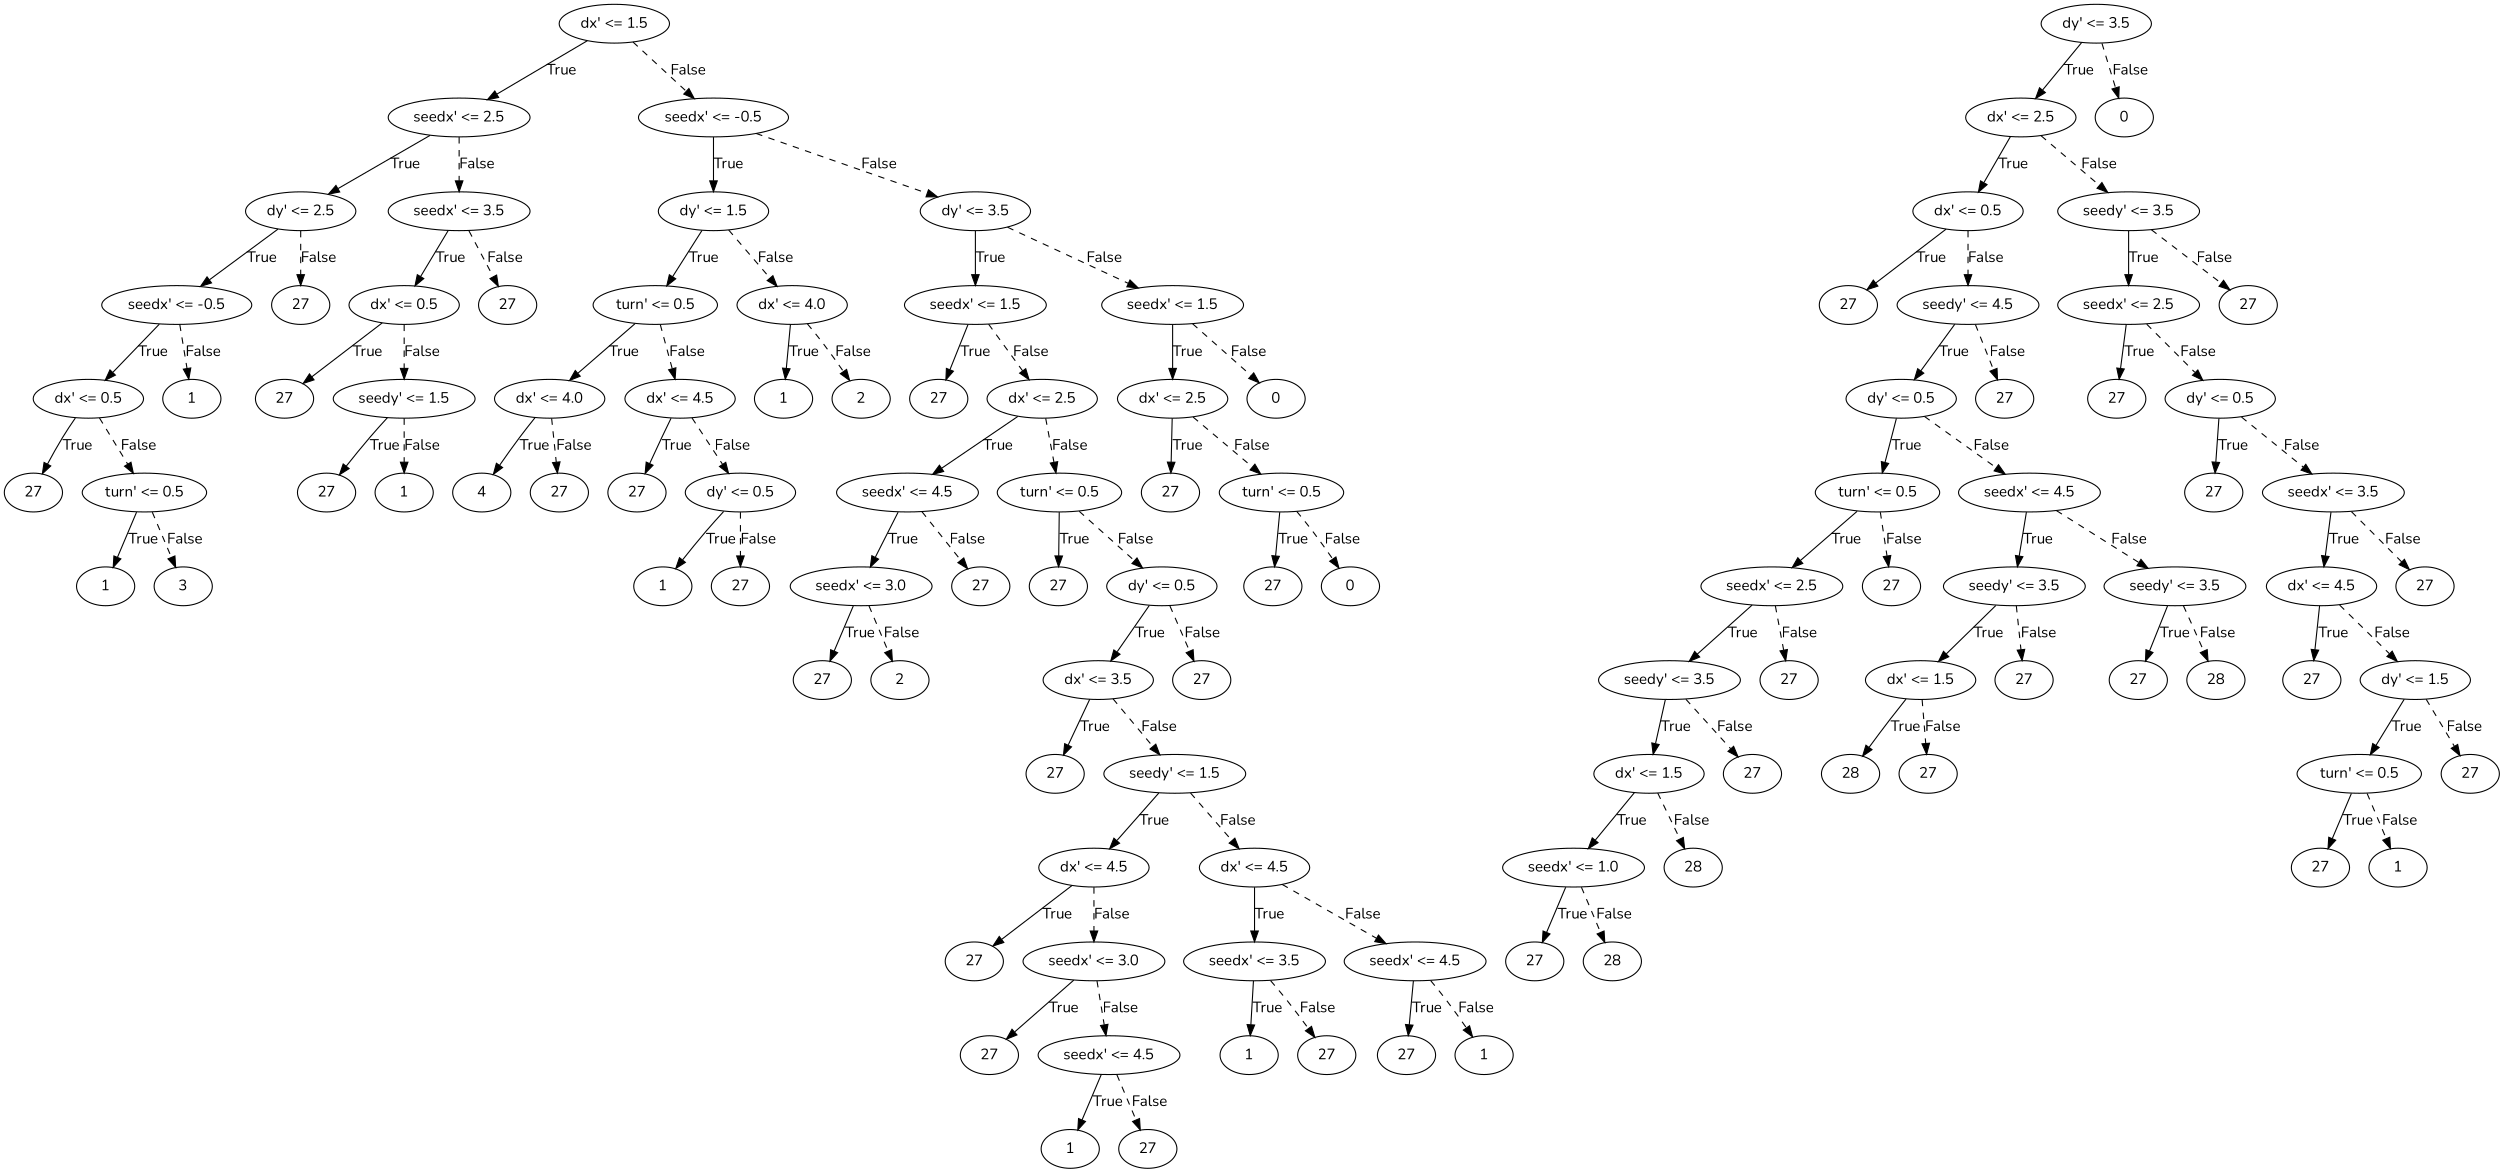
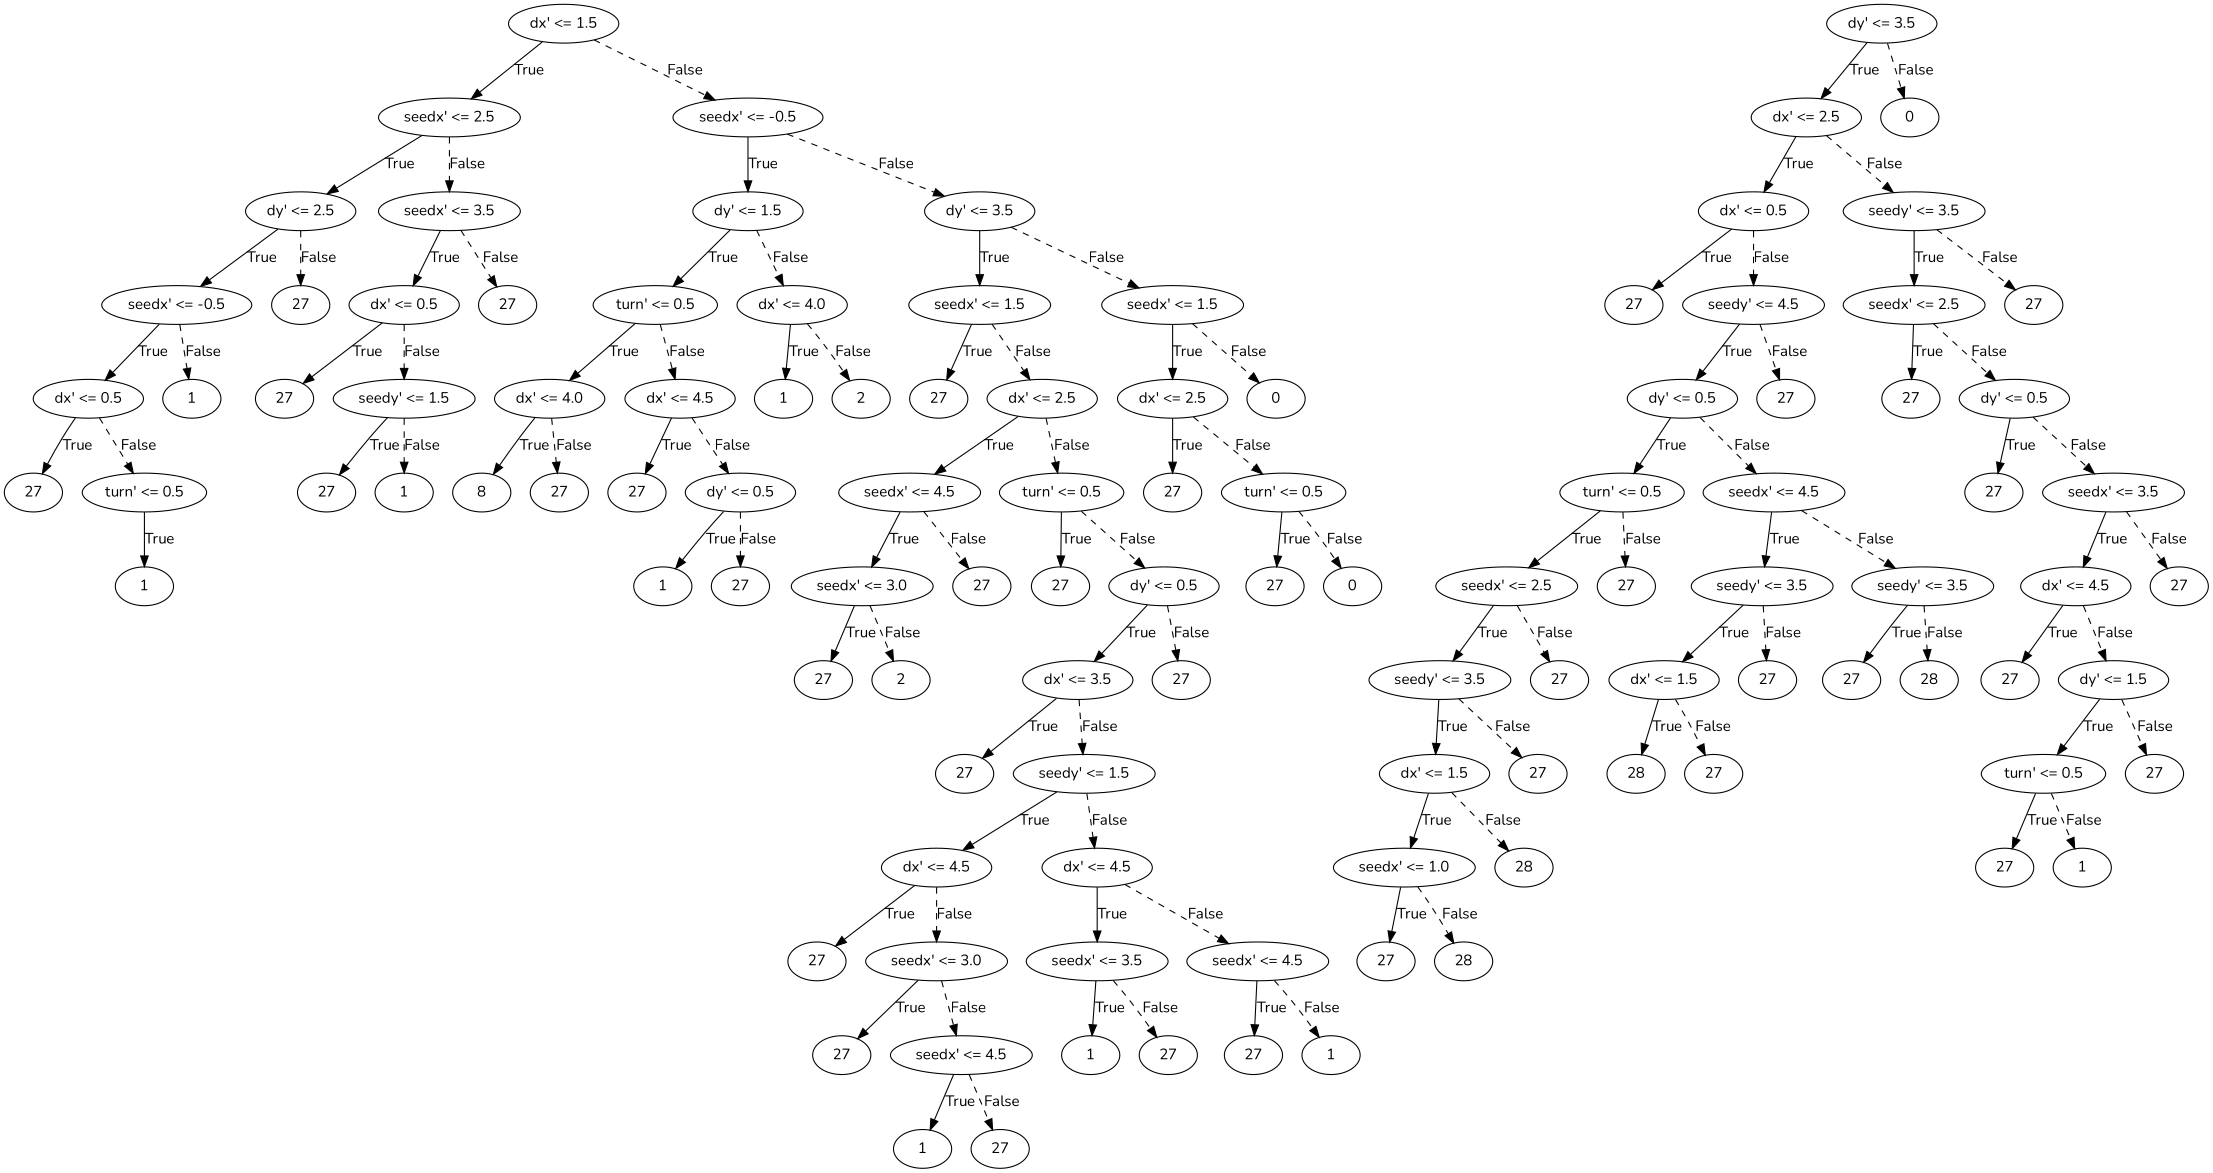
node "4": label "4" -> "8"
node "3": removed
